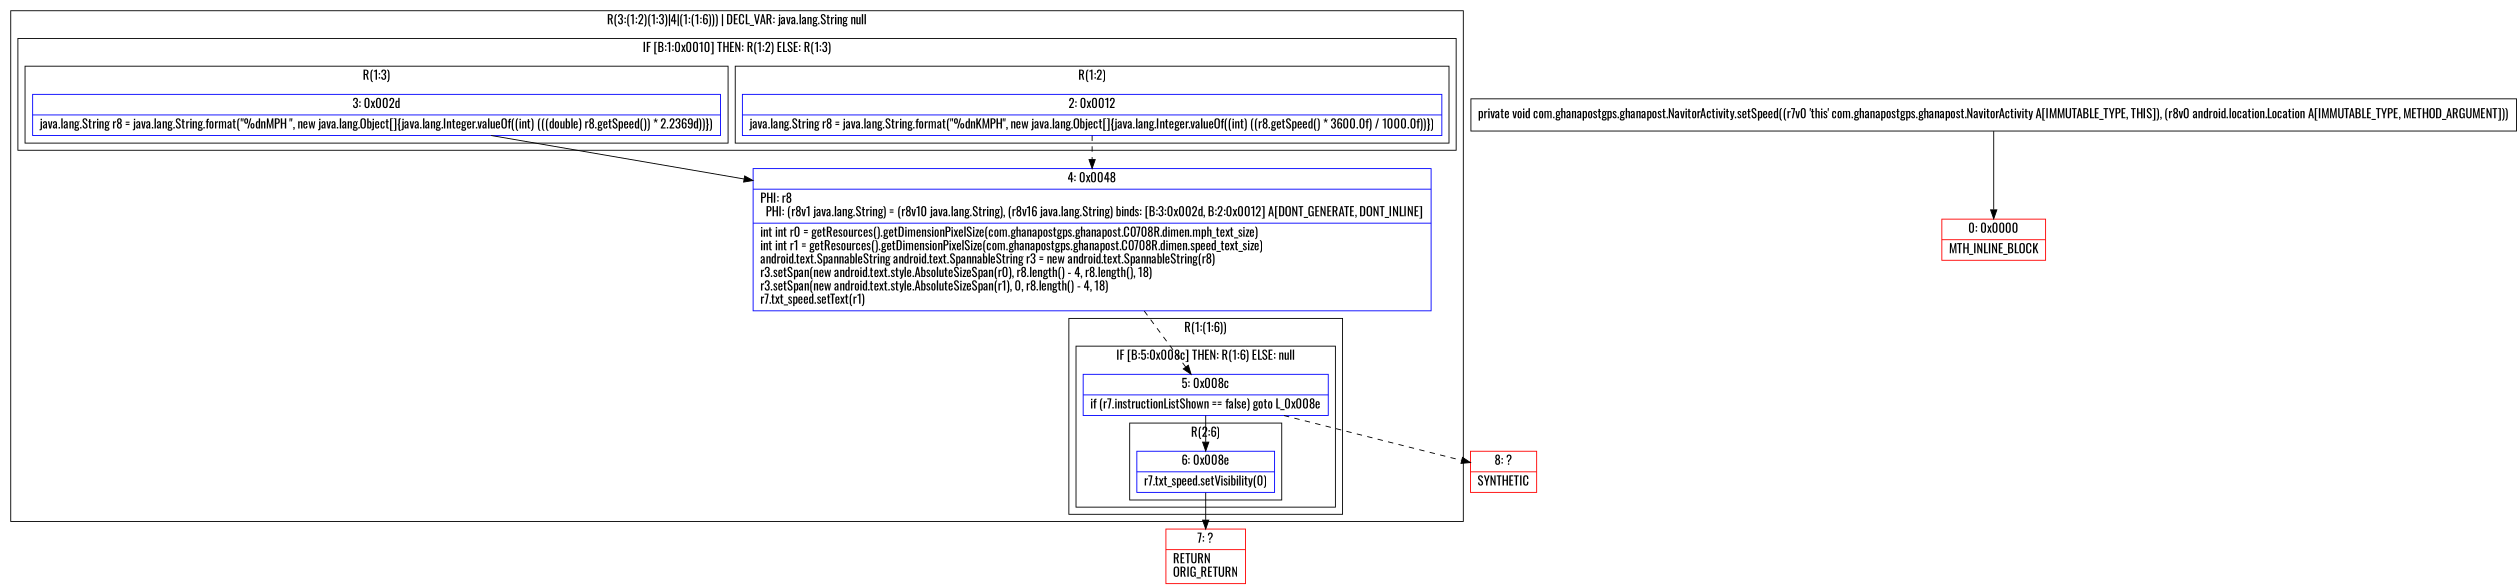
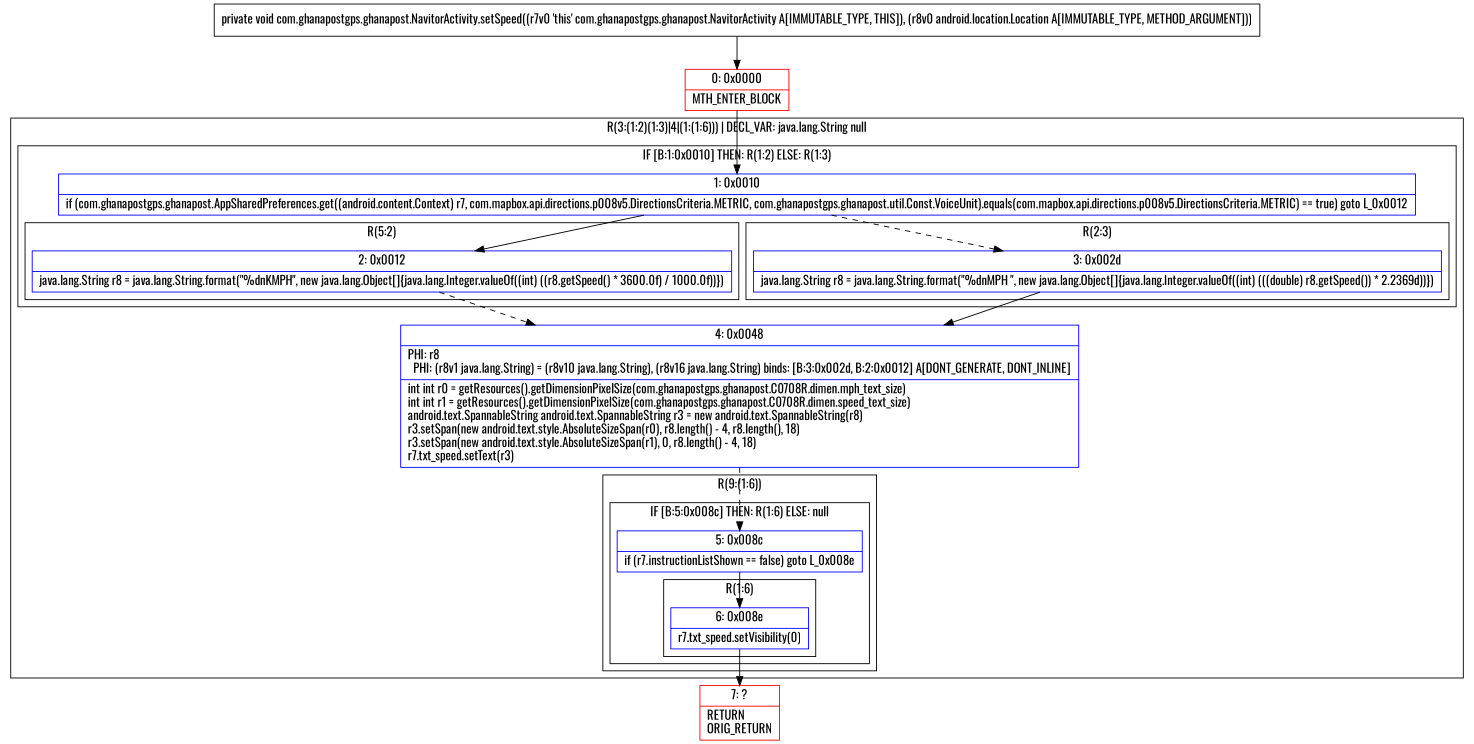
cluster "R(1:3)": label "R(1:3)" -> "R(2:3)"
cluster "R(1:2)": label "R(1:2)" -> "R(5:2)"
node "1: 0x0010": added
node "0: 0x0000": text "MTH_INLINE_BLOCK" -> "MTH_ENTER_BLOCK"
node "4: 0x0048": text "r7.txt_speed.setText(r1)" -> "r7.txt_speed.setText(r3)"
cluster "R(1:(1:6))": label "R(1:(1:6))" -> "R(9:(1:6))"
cluster "R(2:6)": label "R(2:6)" -> "R(1:6)"
node "8: ?": removed
